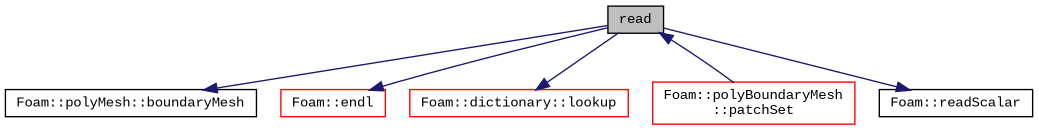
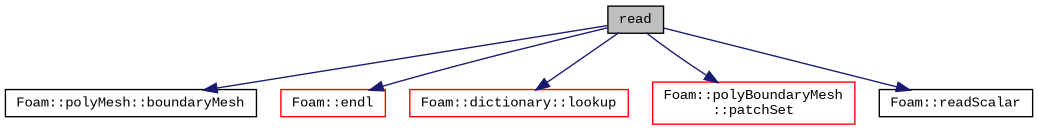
edge "Foam::polyBoundaryMesh ::patchSet" -> "read": reversed
